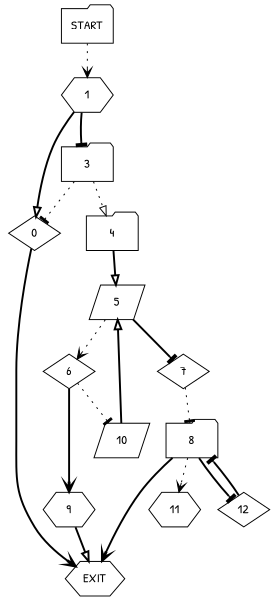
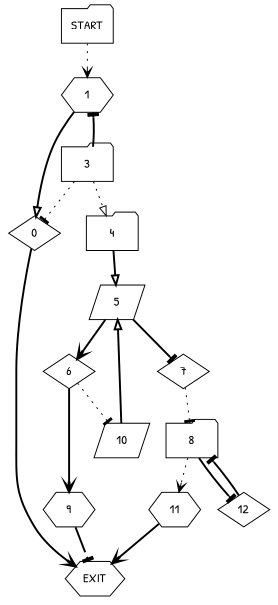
edge "1" -> "3": reversed
edge "5" -> "6": style dotted -> bold
edge "8" -> "EXIT": now "11" -> "EXIT"
edge "9" -> "EXIT": arrowhead onormal -> tee
